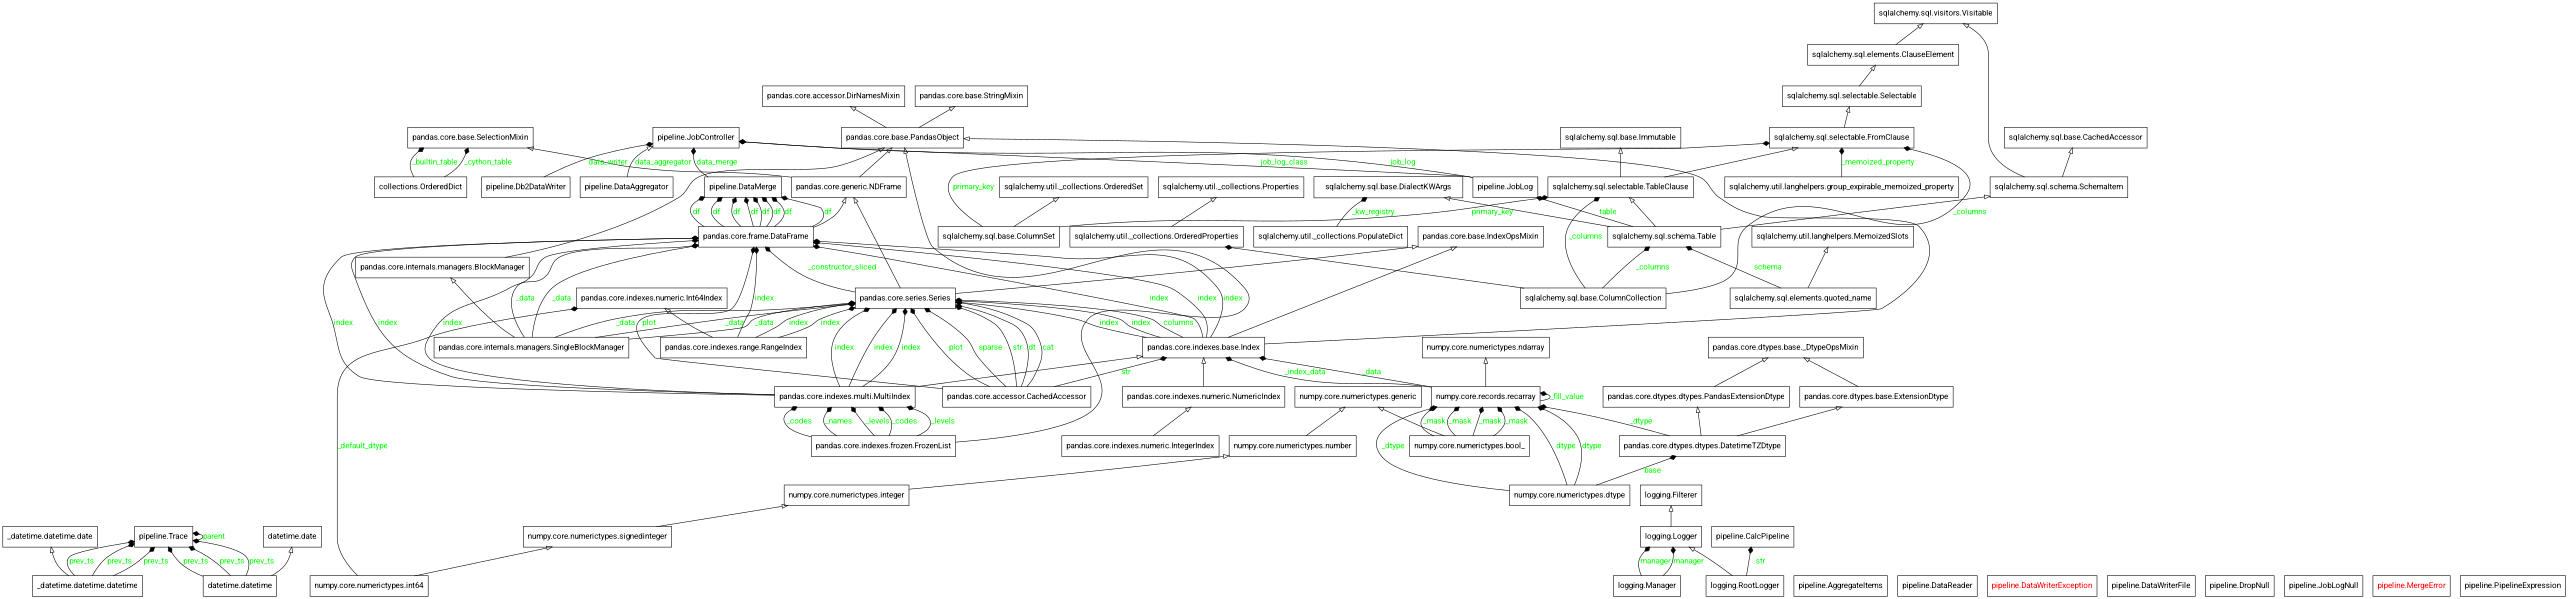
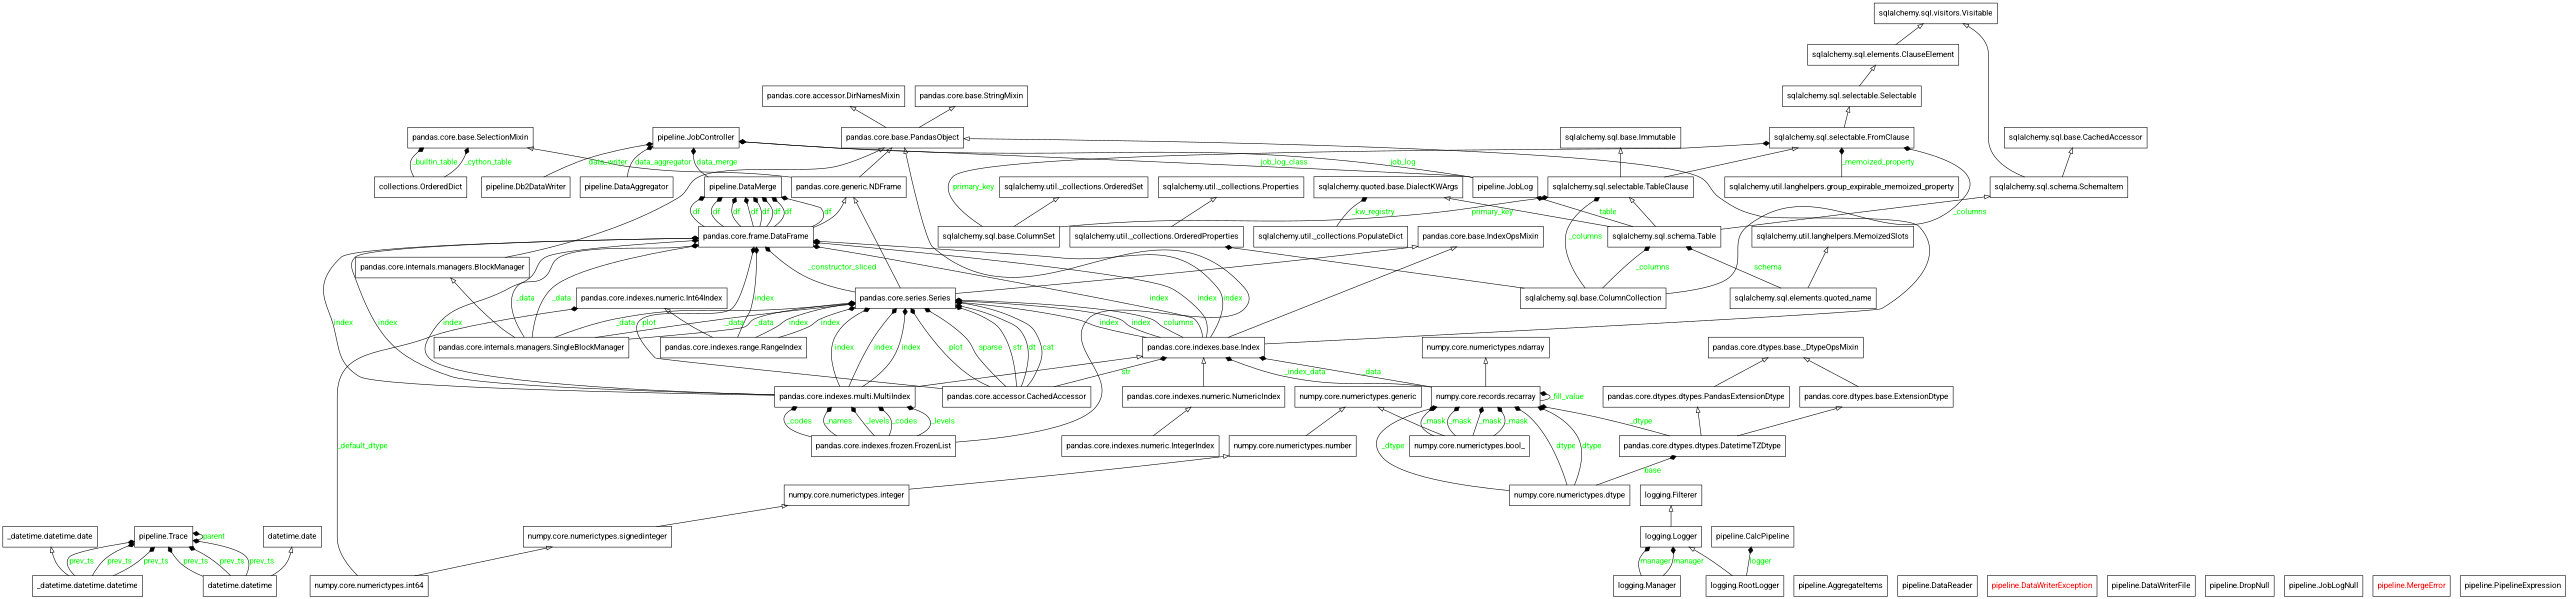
edge "pipeline.DataAggregator" -> "pipeline.JobController": arrowhead empty -> diamond
node "sqlalchemy.sql.base.DialectKWArgs": label "sqlalchemy.sql.base.DialectKWArgs" -> "sqlalchemy.quoted.base.DialectKWArgs"
edge "logging.RootLogger" -> "pipeline.CalcPipeline": label "str" -> "logger"
